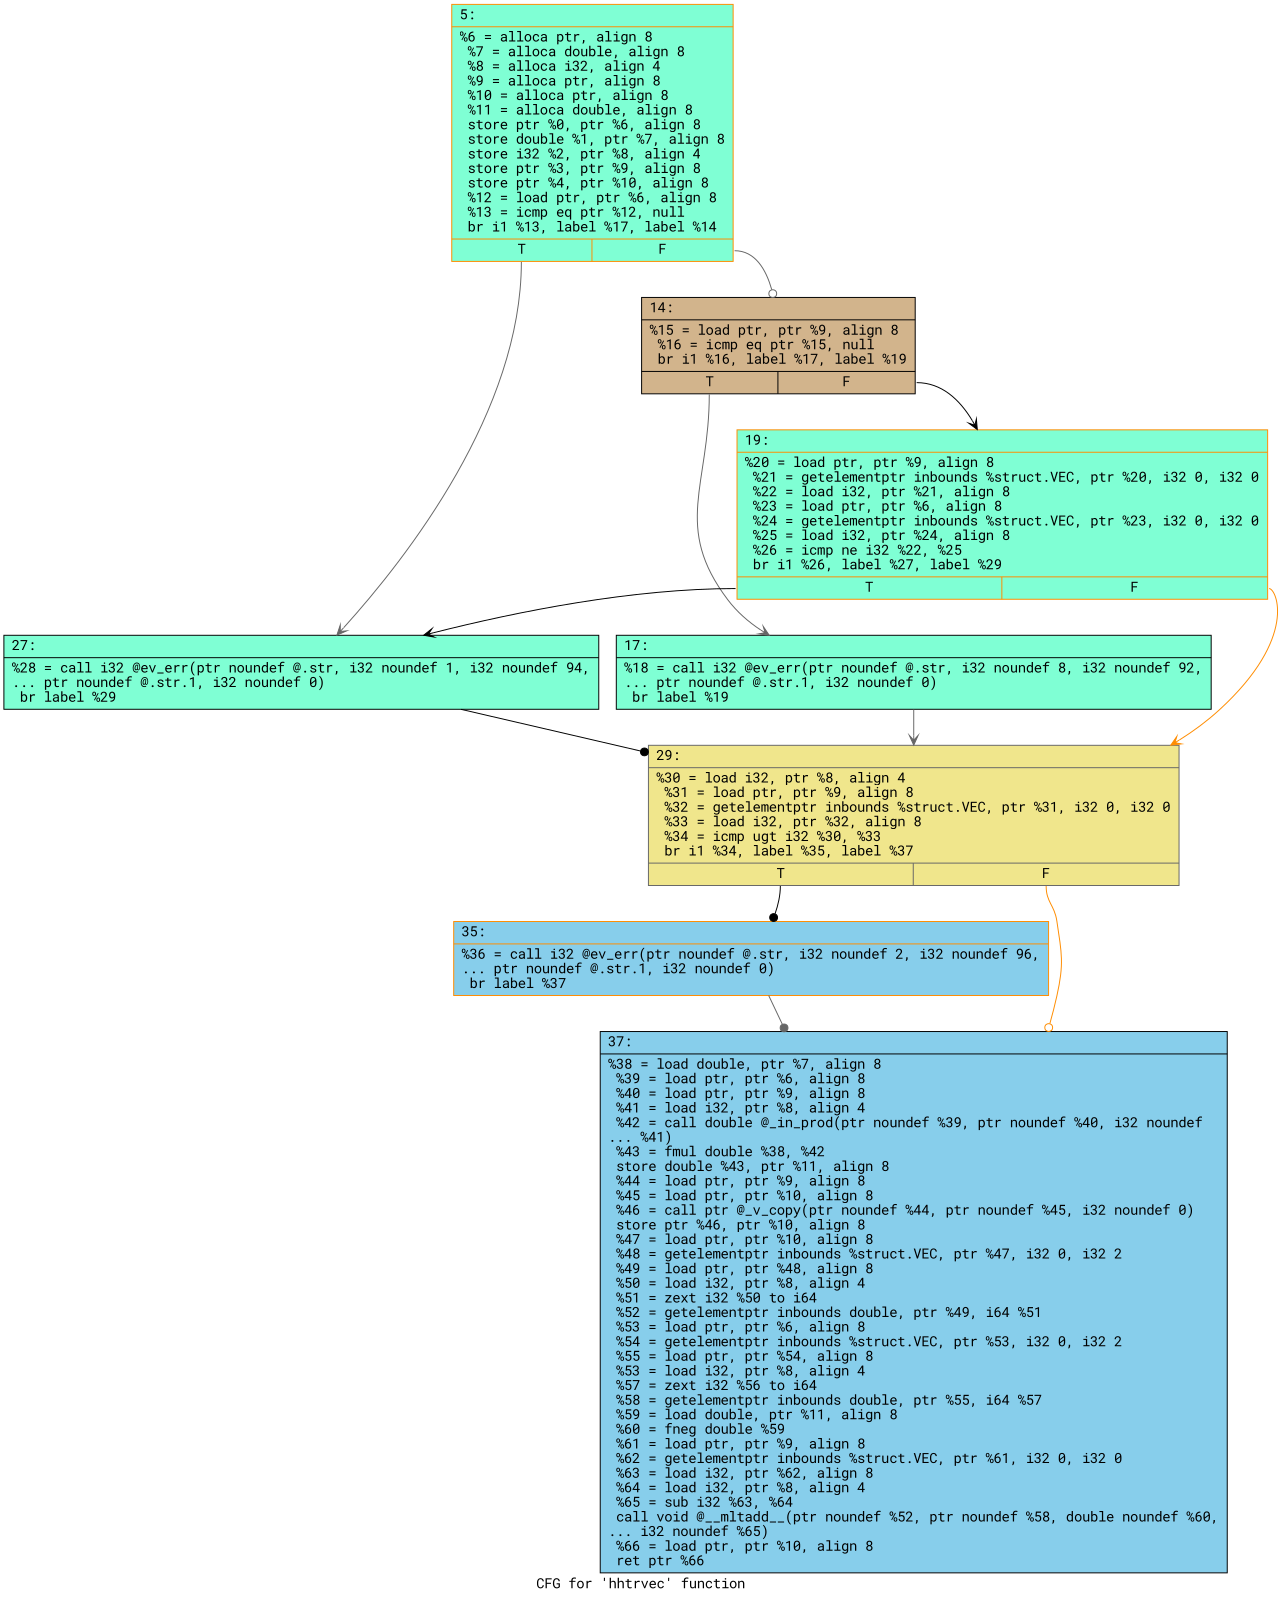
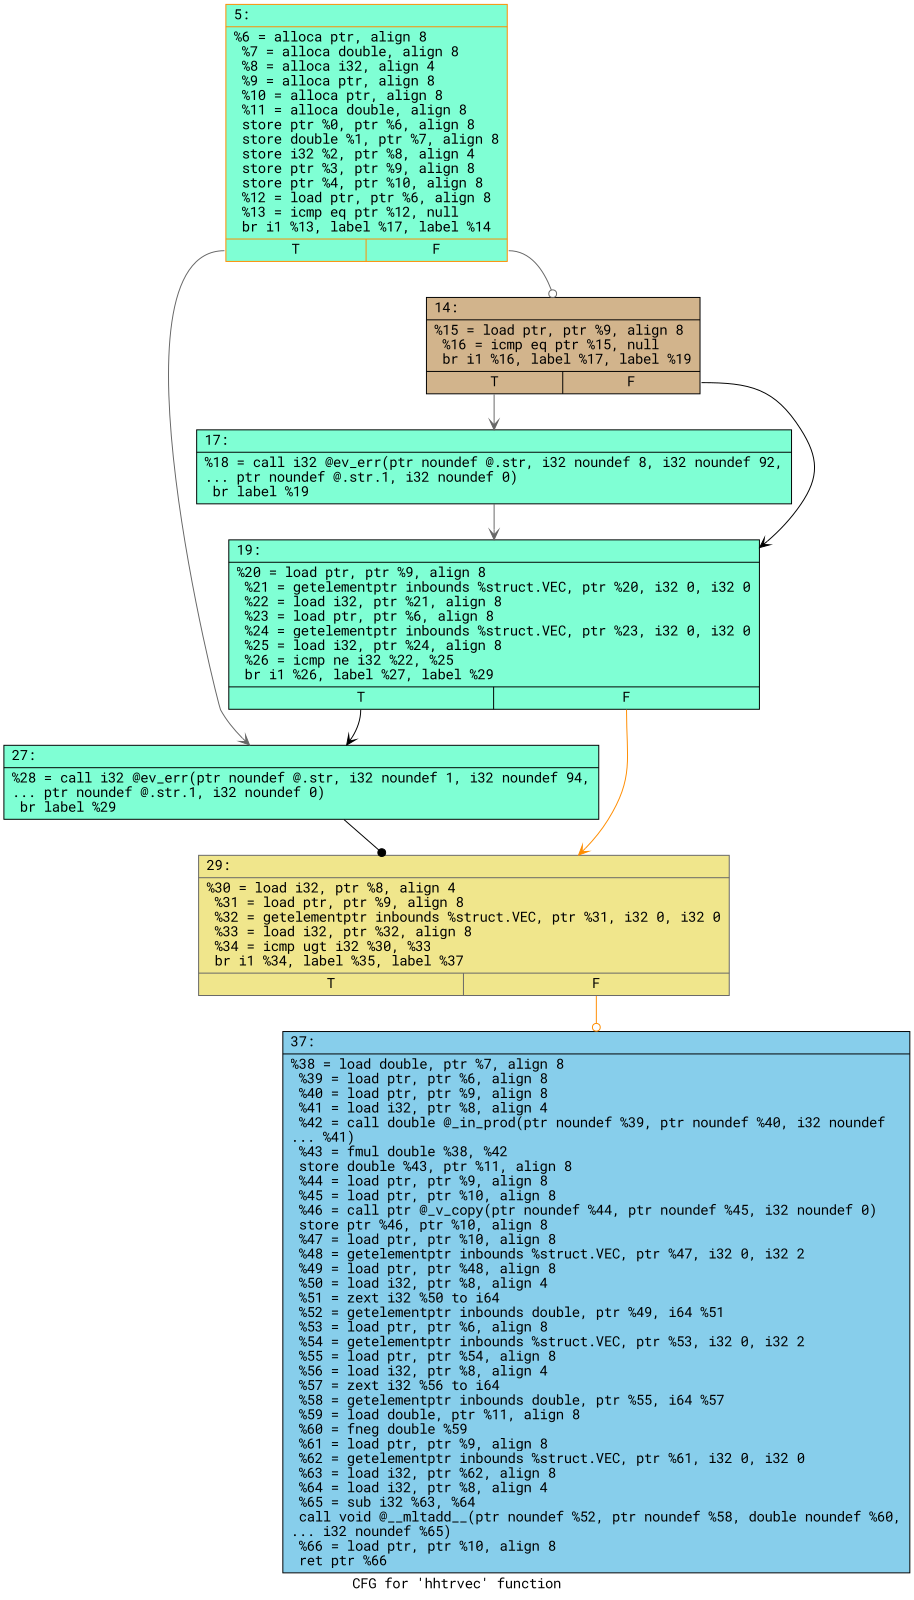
node "19:": color darkorange -> black
edge "17:" -> "29:": now "17:" -> "19:"
node "35:": removed
node "37:": text "%53 = load i32, ptr %8, align 4" -> "%56 = load i32, ptr %8, align 4"
